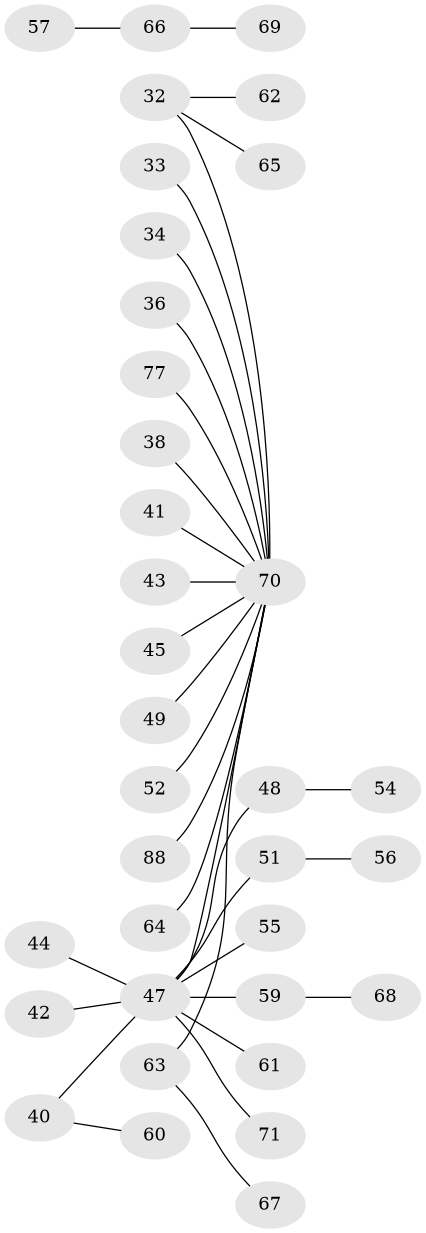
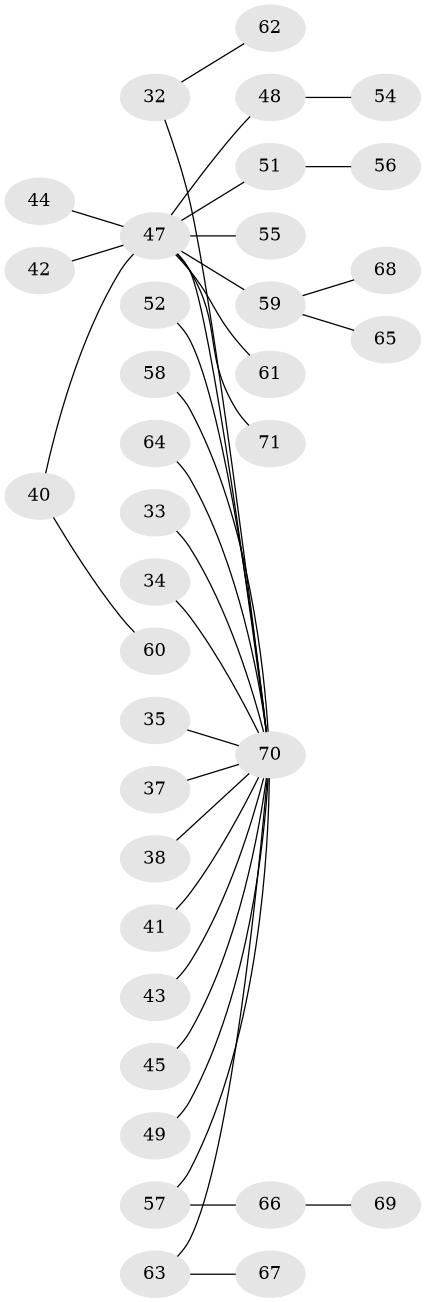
edge "32" -- "65": now "59" -- "65"
node "36": label "36" -> "35"
node "77": label "77" -> "37"
node "88": label "88" -> "58"
edge "70" -- "57": added
